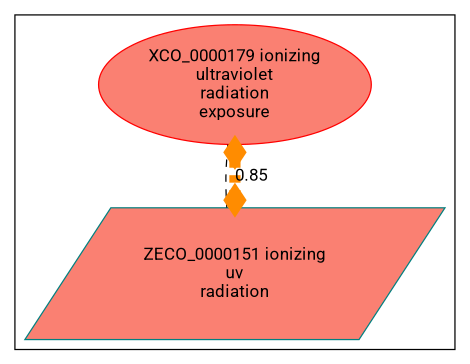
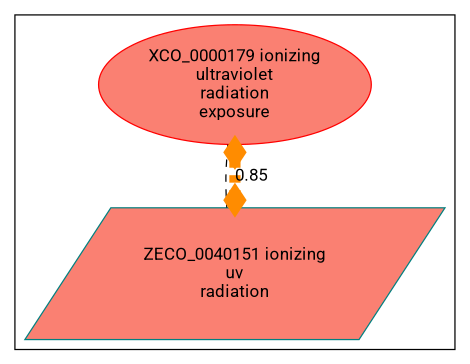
node "ZECO_0000151 ionizing uv radiation": label "ZECO_0000151 ionizing uv radiation" -> "ZECO_0040151 ionizing uv radiation"
